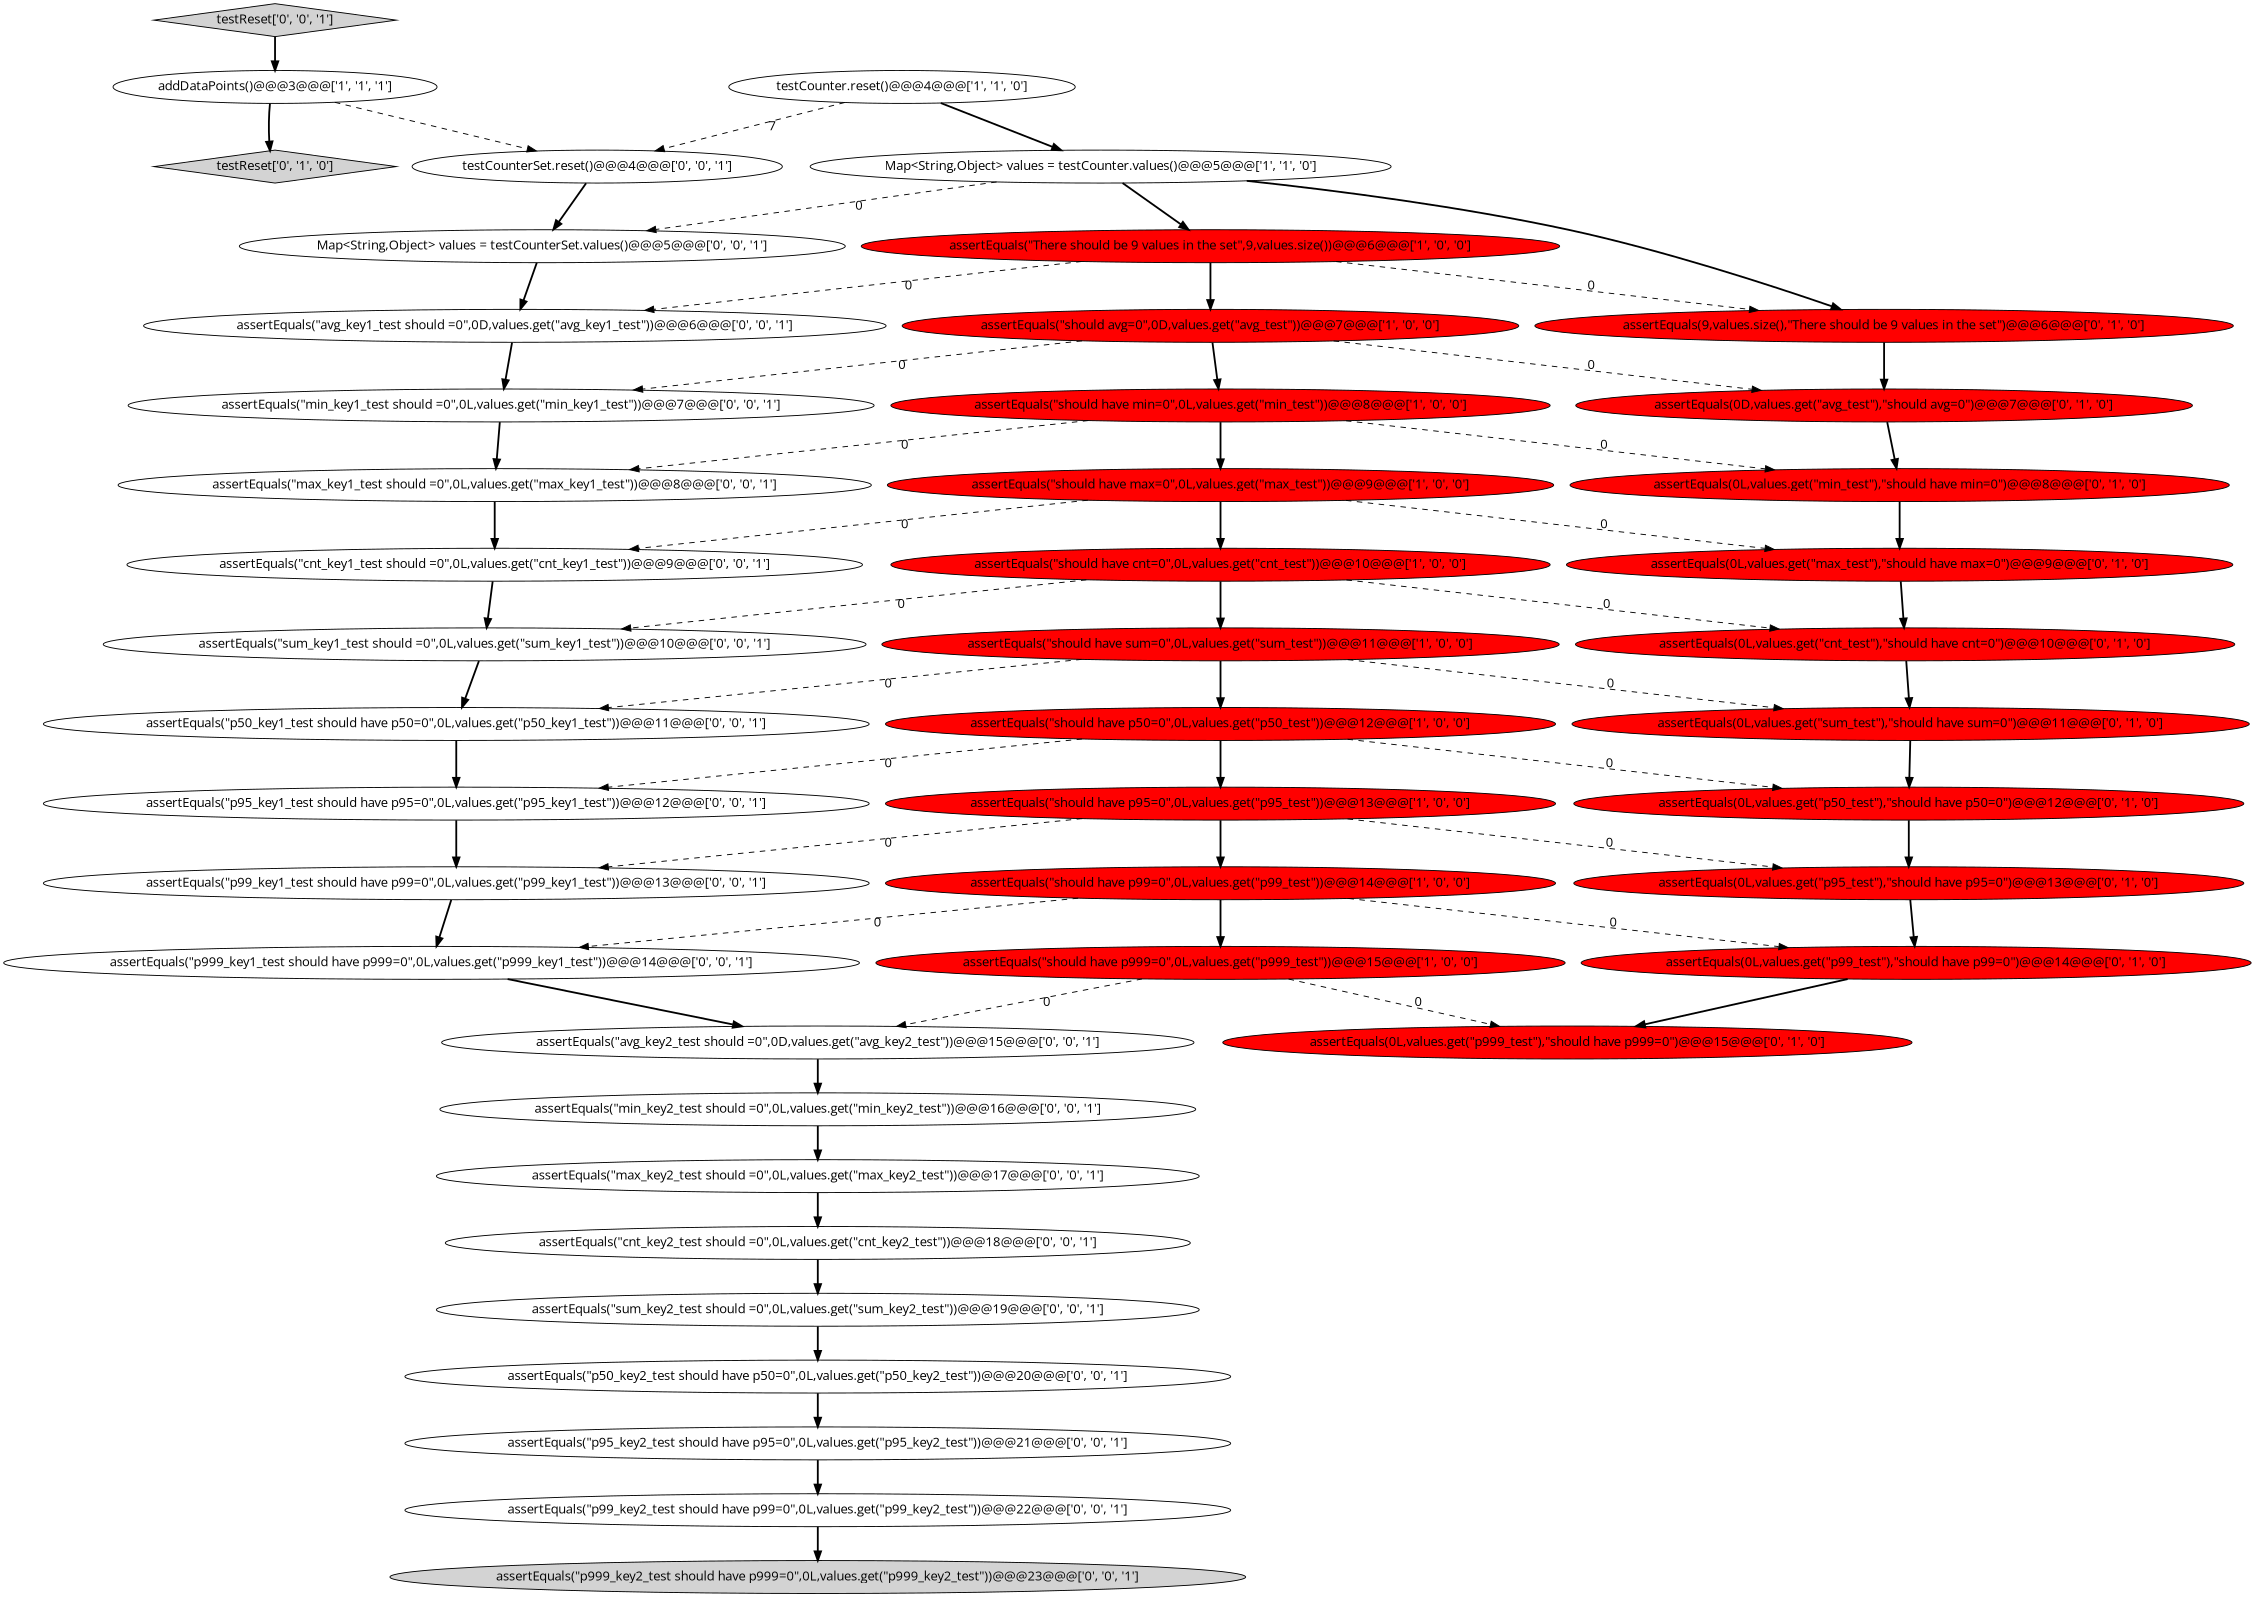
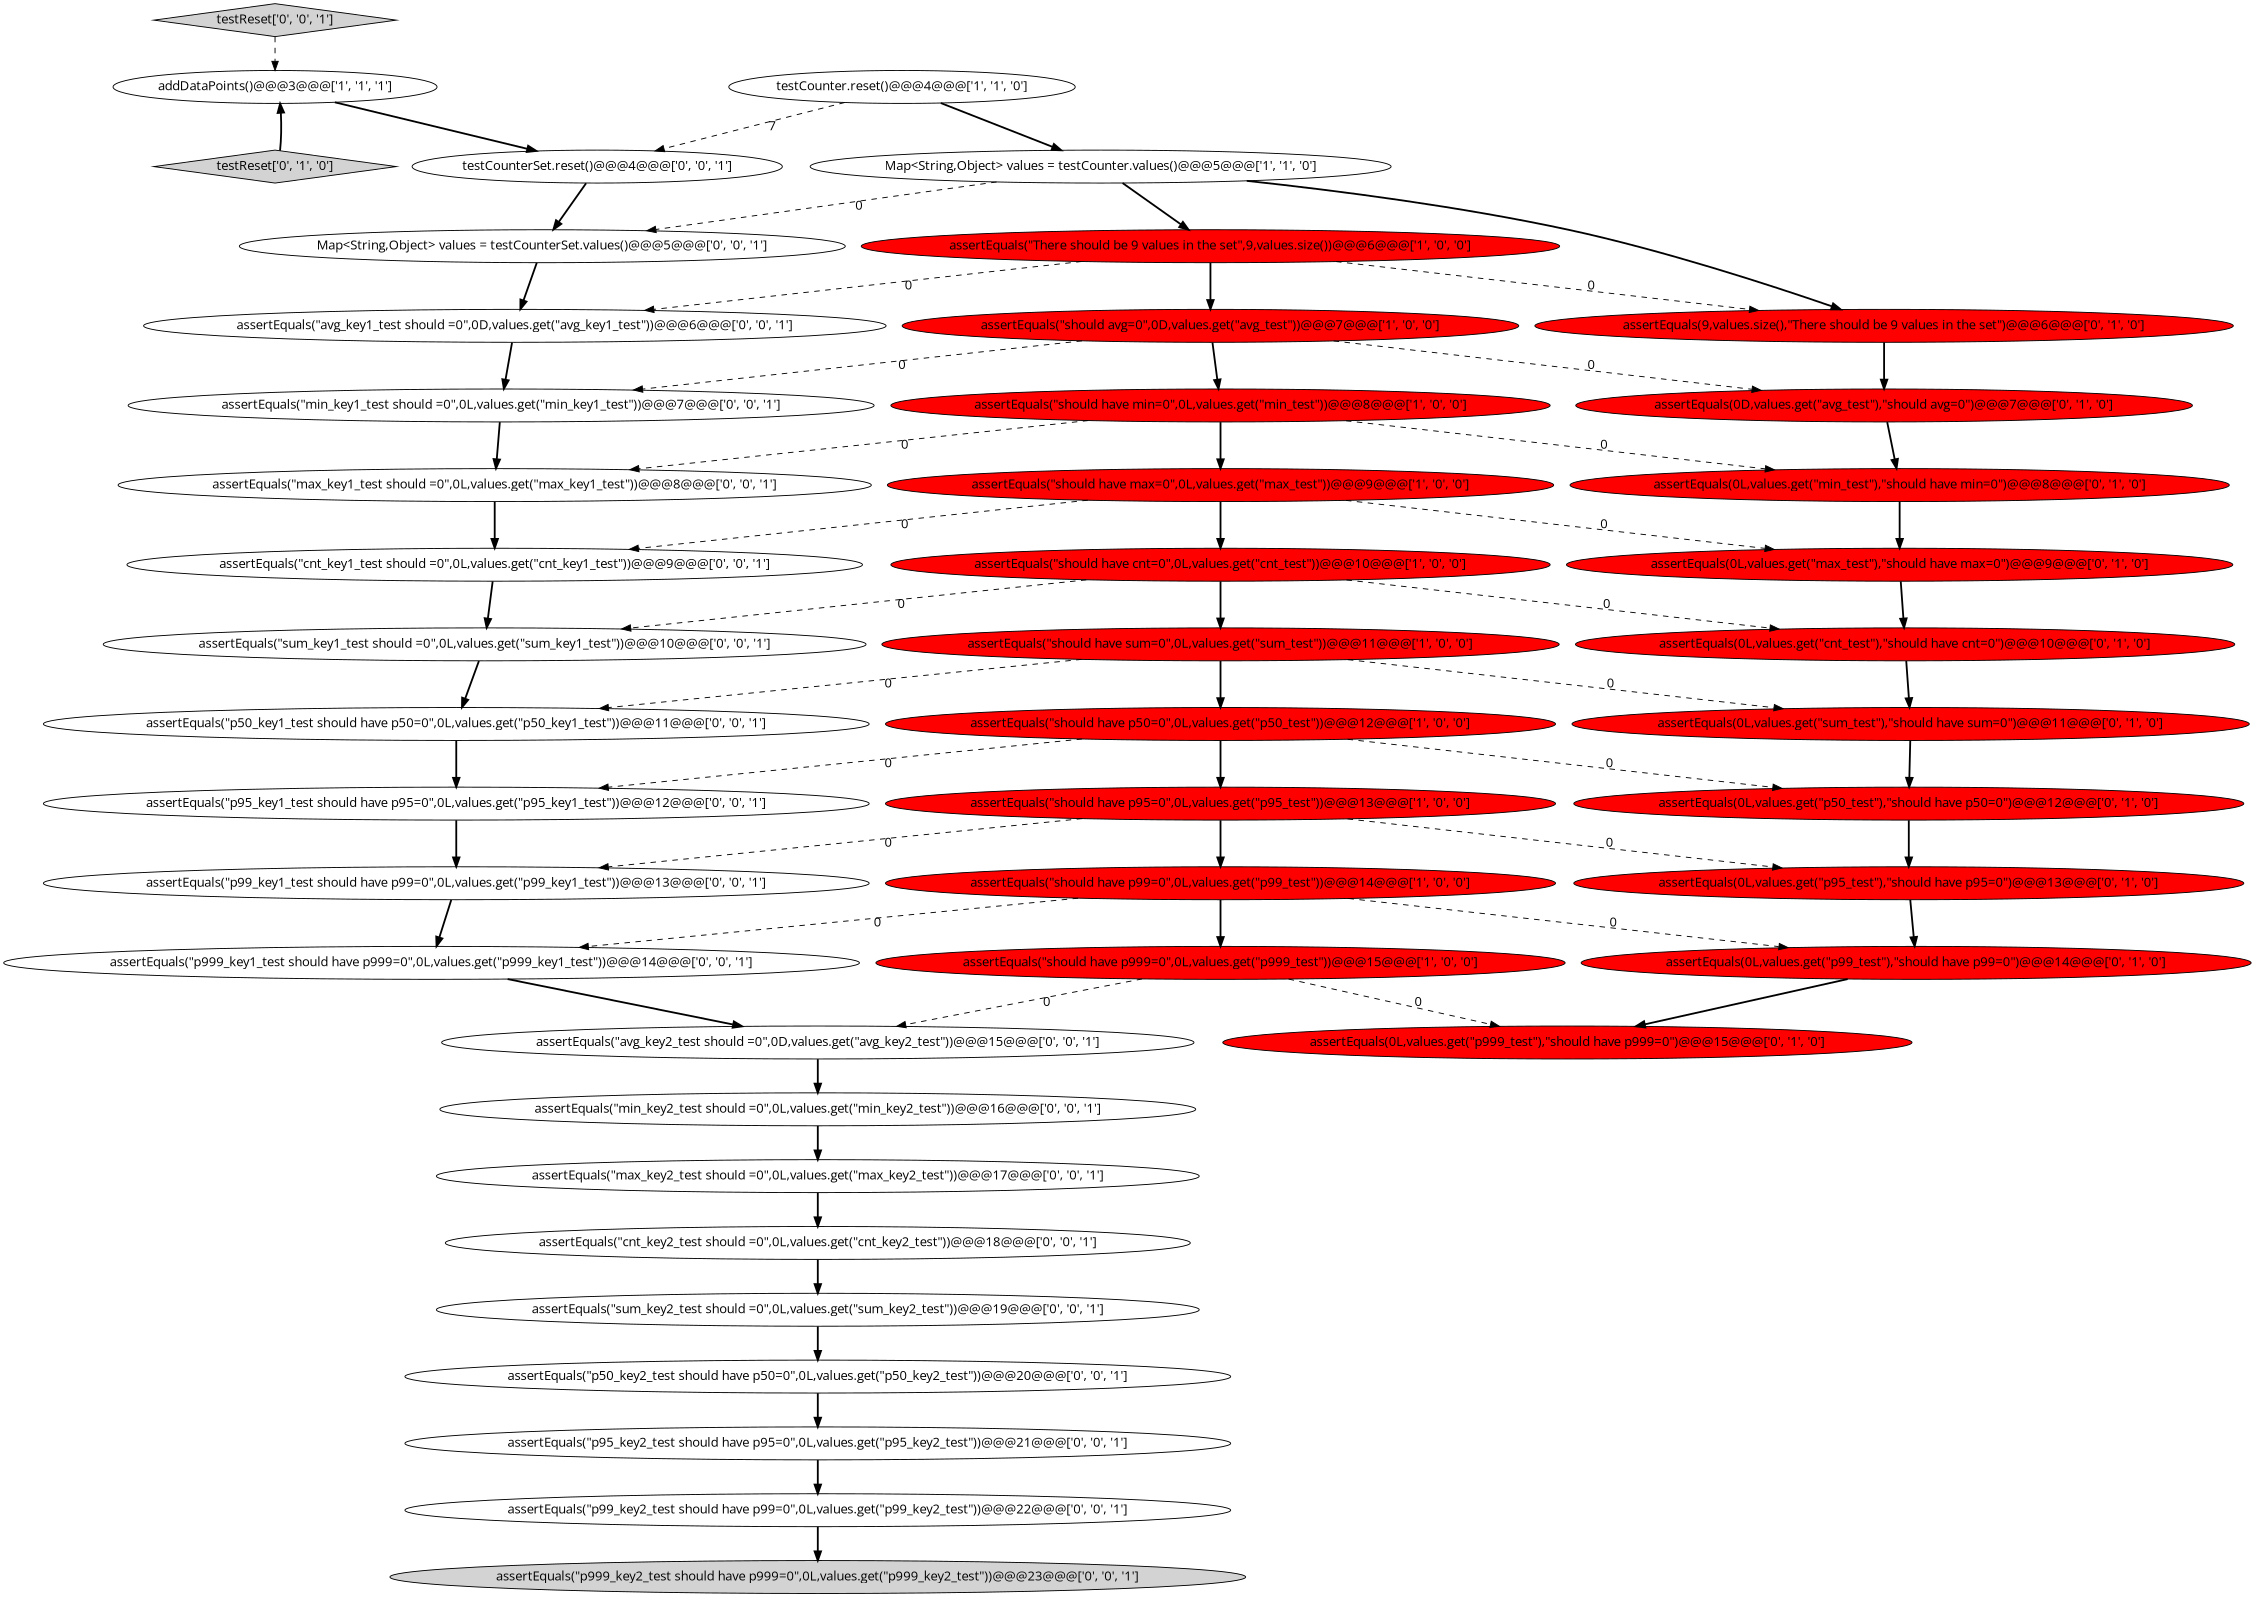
edge "testReset['0', '0', '1']" -> "addDataPoints()@@@3@@@['1', '1', '1']": style bold -> dashed
edge "addDataPoints()@@@3@@@['1', '1', '1']" -> "testReset['0', '1', '0']": reversed
edge "addDataPoints()@@@3@@@['1', '1', '1']" -> "testCounterSet.reset()@@@4@@@['0', '0', '1']": style dashed -> bold
